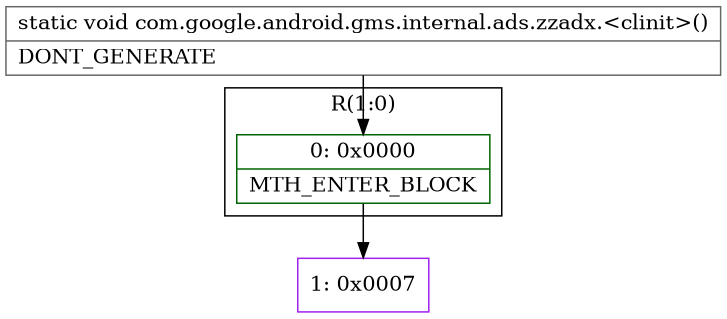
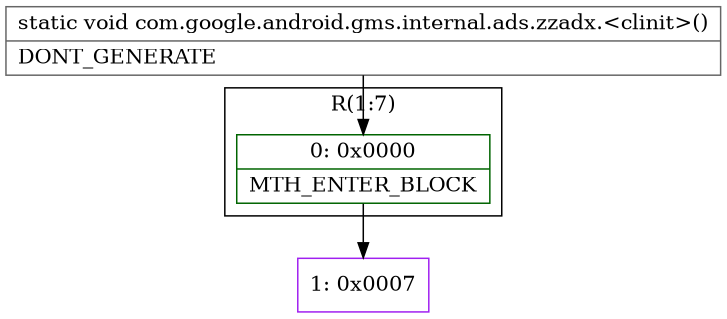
cluster "R(1:0)": label "R(1:0)" -> "R(1:7)"
